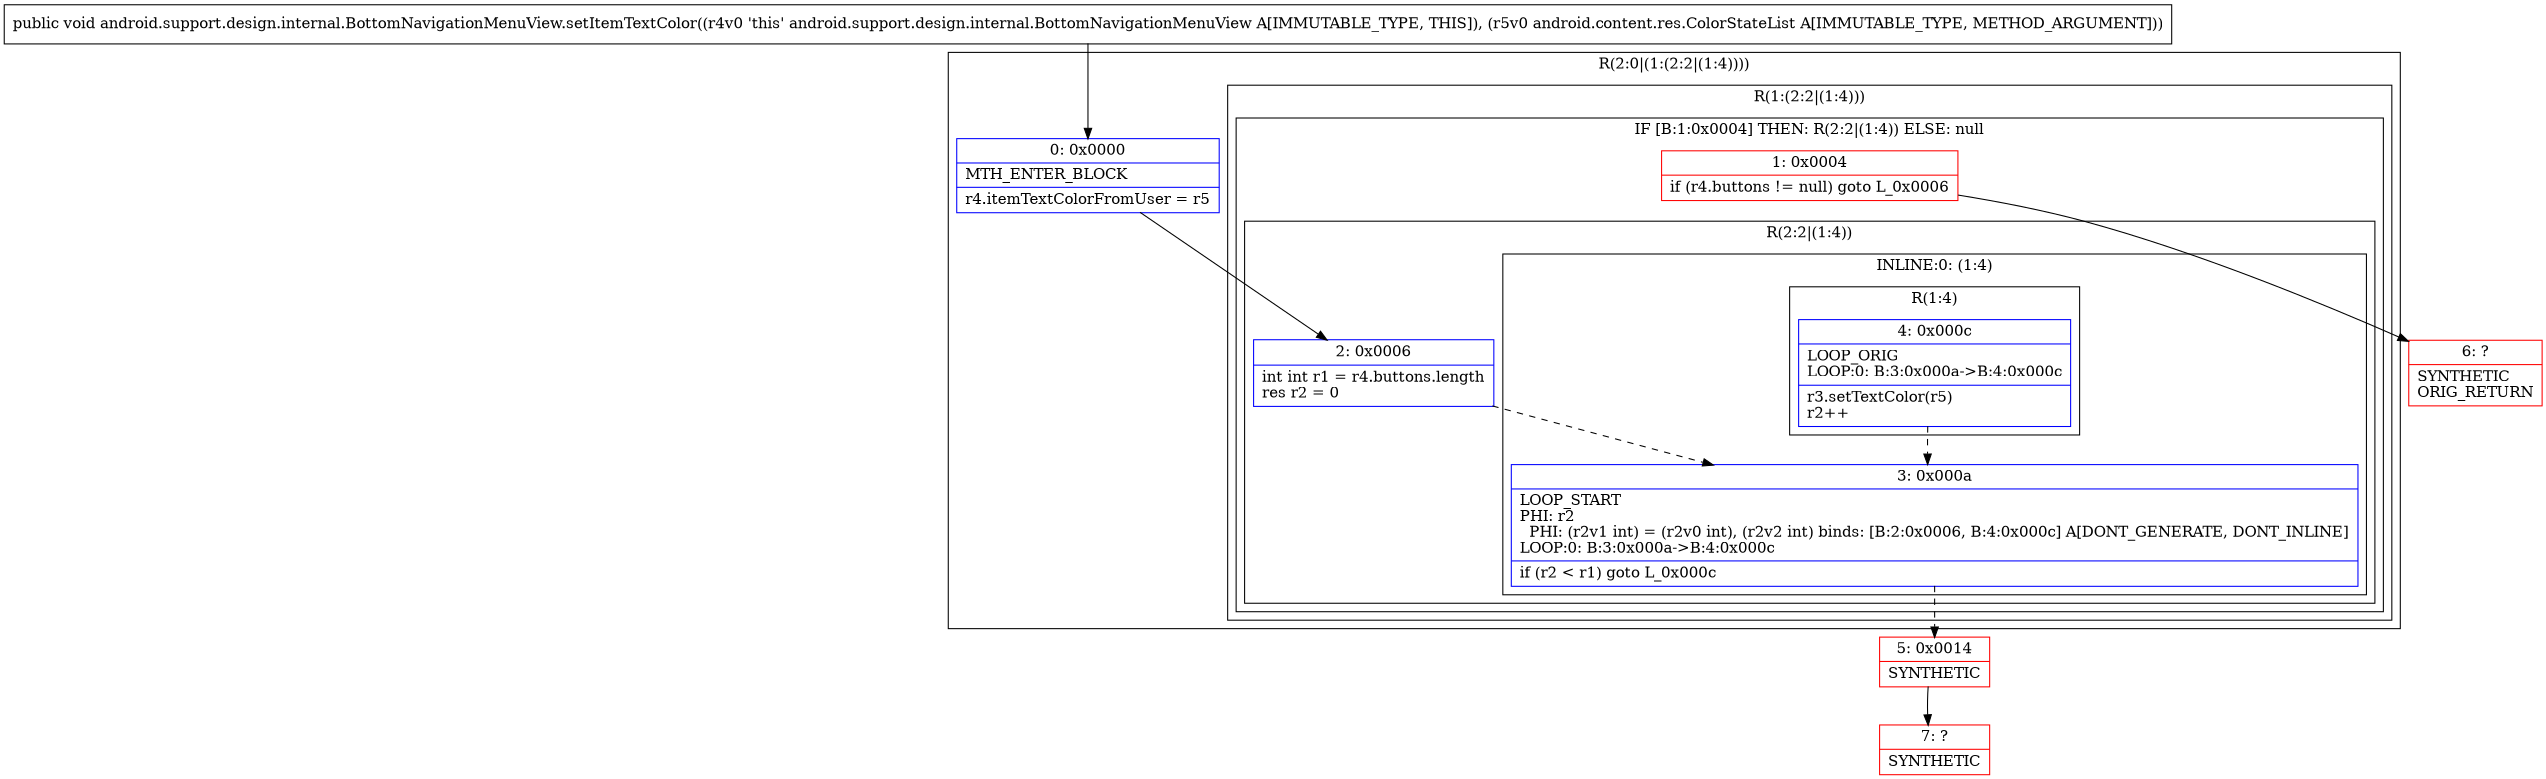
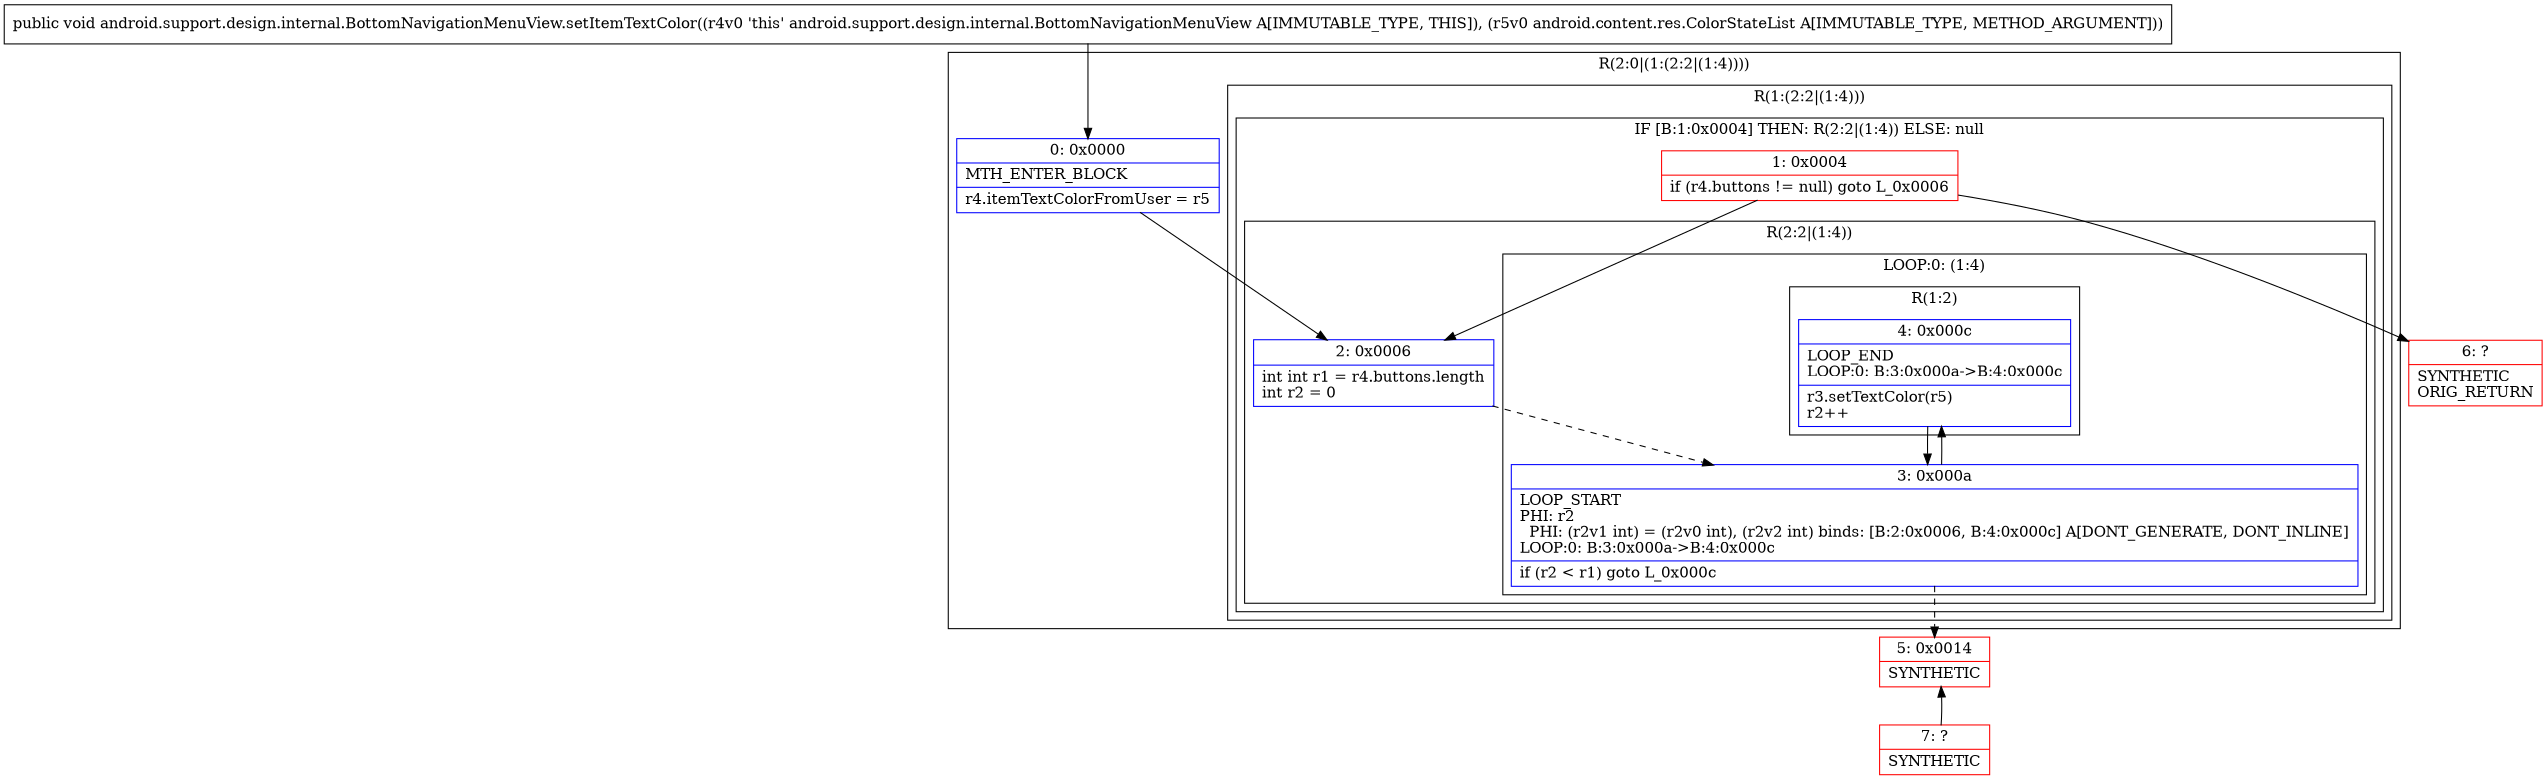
cluster "INLINE:0: (1:4)": label "INLINE:0: (1:4)" -> "LOOP:0: (1:4)"
edge "1: 0x0004" -> "2: 0x0006": added
cluster "R(1:4)": label "R(1:4)" -> "R(1:2)"
node "4: 0x000c": text "LOOP_ORIG" -> "LOOP_END"
node "2: 0x0006": text "res r2 = 0" -> "int r2 = 0"
edge "4: 0x000c" -> "3: 0x000a": style dashed -> solid
edge "3: 0x000a" -> "4: 0x000c": added
edge "5: 0x0014" -> "7: ?": reversed
